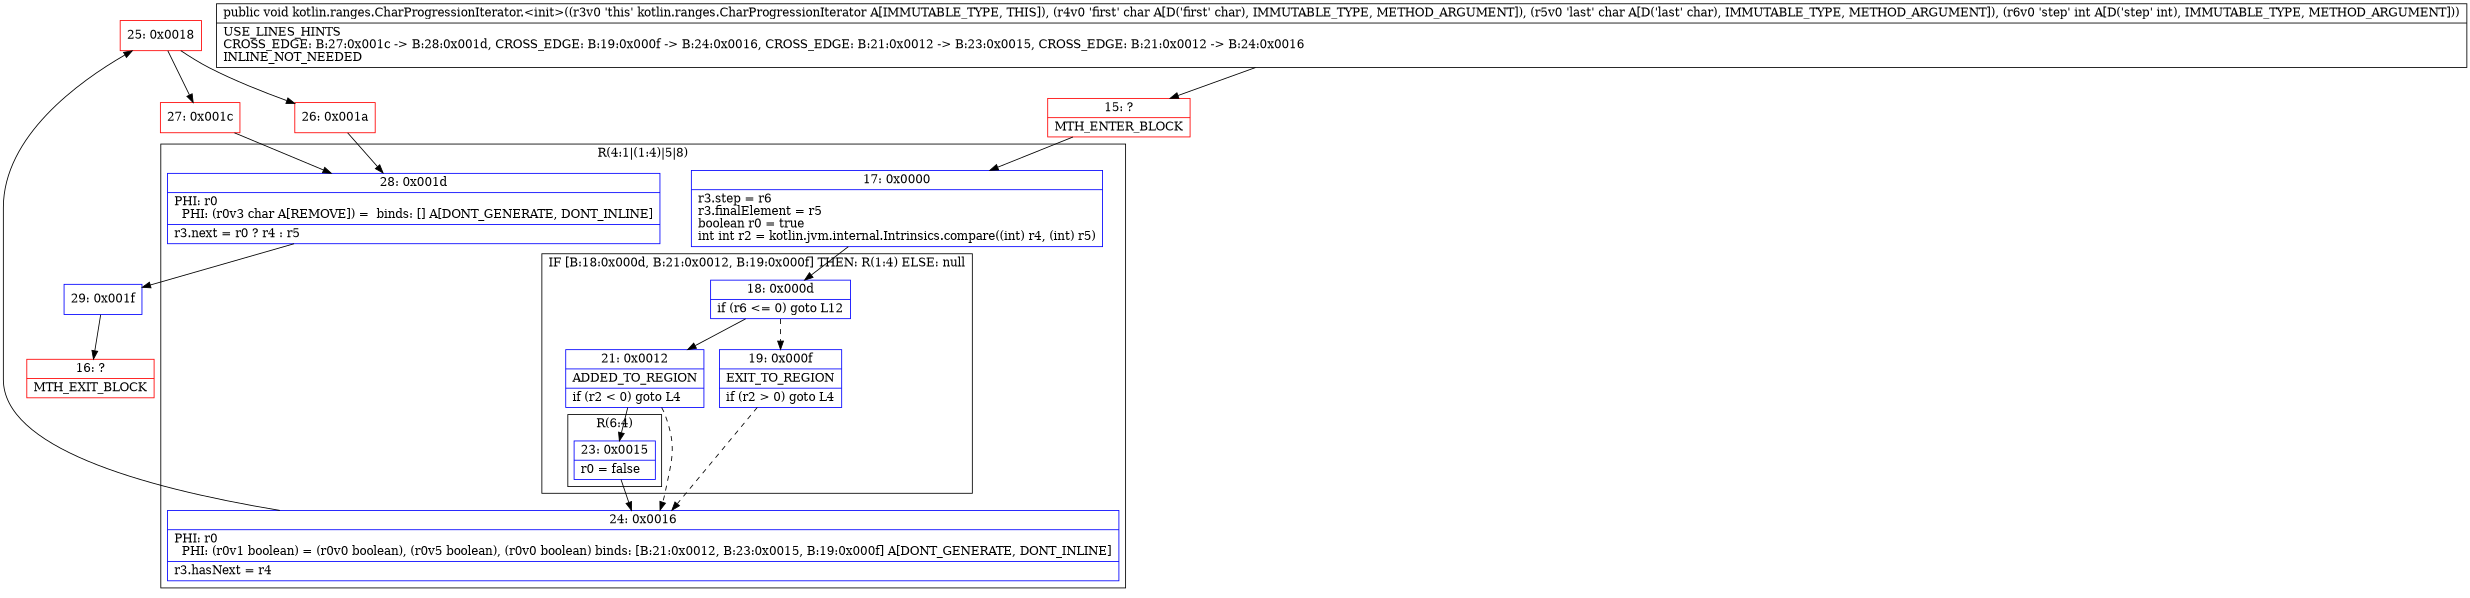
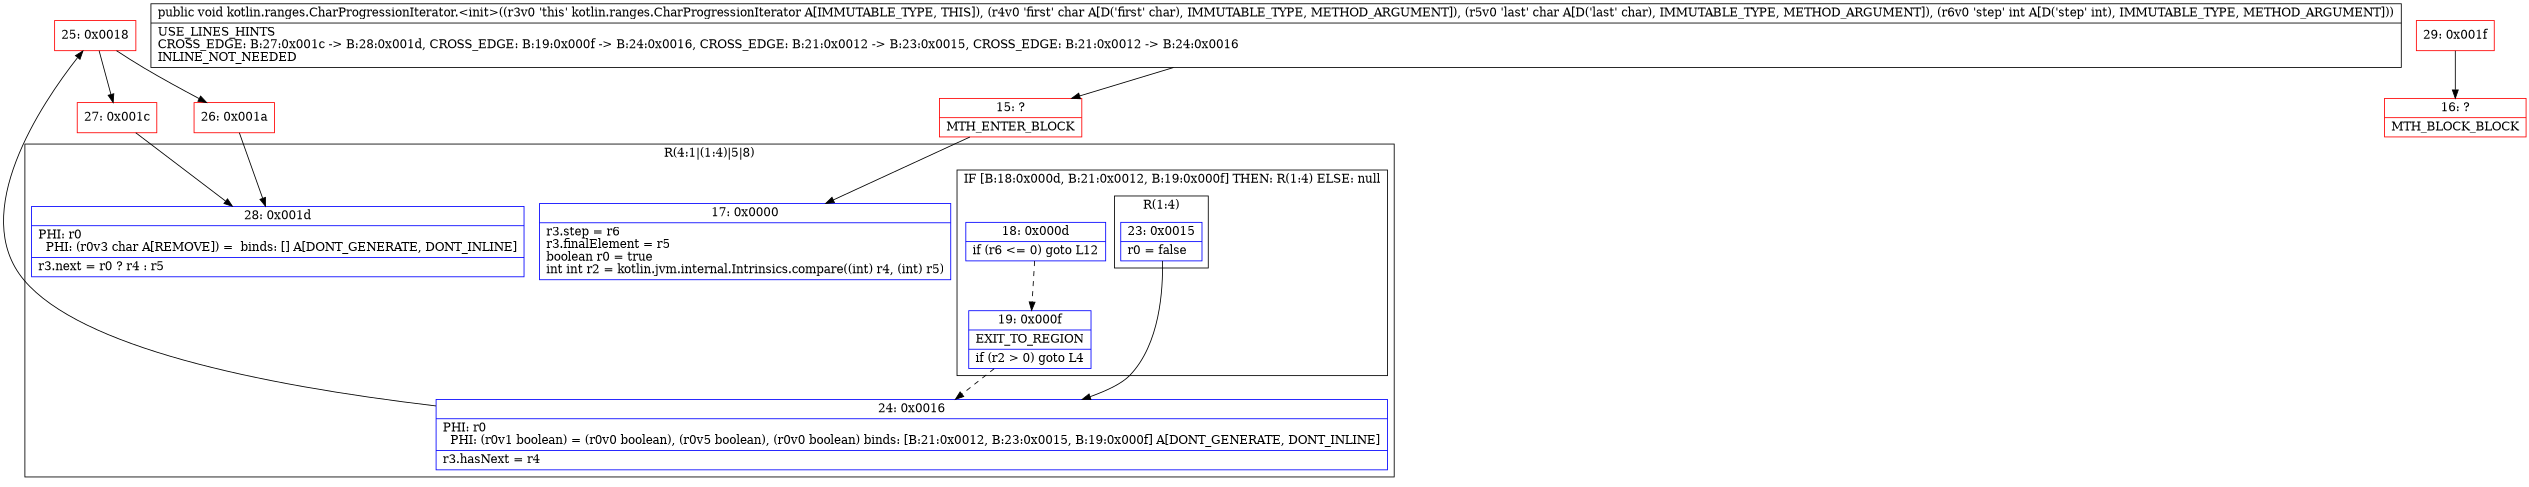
edge "17: 0x0000" -> "18: 0x000d": removed
edge "28: 0x001d" -> "29: 0x001f": removed
node "29: 0x001f": color blue -> red
node "21: 0x0012": removed
node "16: ?": text "MTH_EXIT_BLOCK" -> "MTH_BLOCK_BLOCK"
cluster "R(6:4)": label "R(6:4)" -> "R(1:4)"
